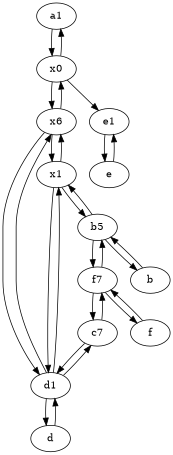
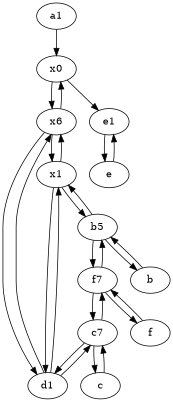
edge "x0" -> "a1": removed
node "c": added
node "d": removed
